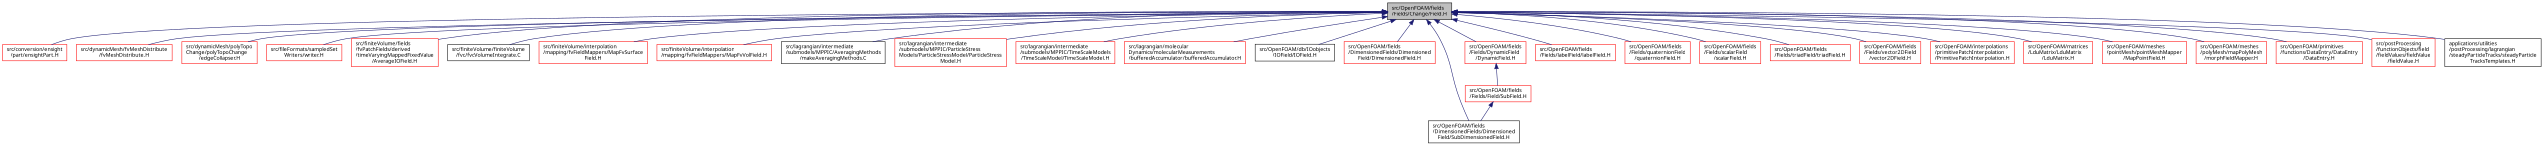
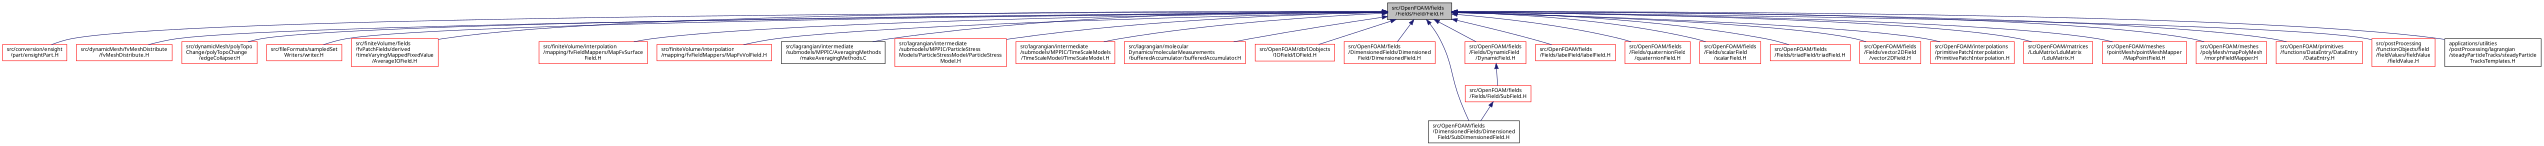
node "src/OpenFOAM/fields /Fields/Change/Field.H": label "src/OpenFOAM/fields /Fields/Change/Field.H" -> "src/OpenFOAM/fields /Fields/Field/Field.H"
node "src/finiteVolume/finiteVolume /fvc/fvcVolumeIntegrate.C": removed
node "src/OpenFOAM/db/IOobjects /IOField/IOField.H": color black -> red
